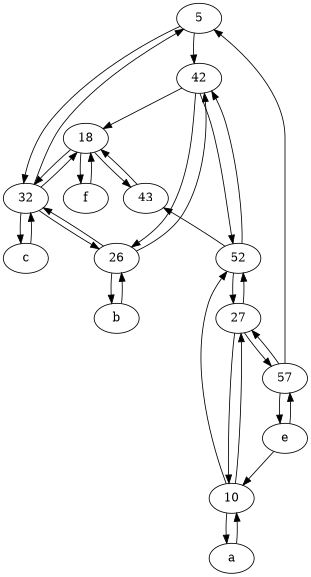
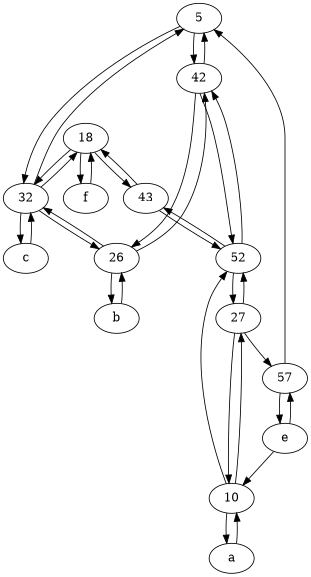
edge "42" -> "18": now "42" -> "5"
edge "43" -> "52": added
edge "57" -> "27": removed
